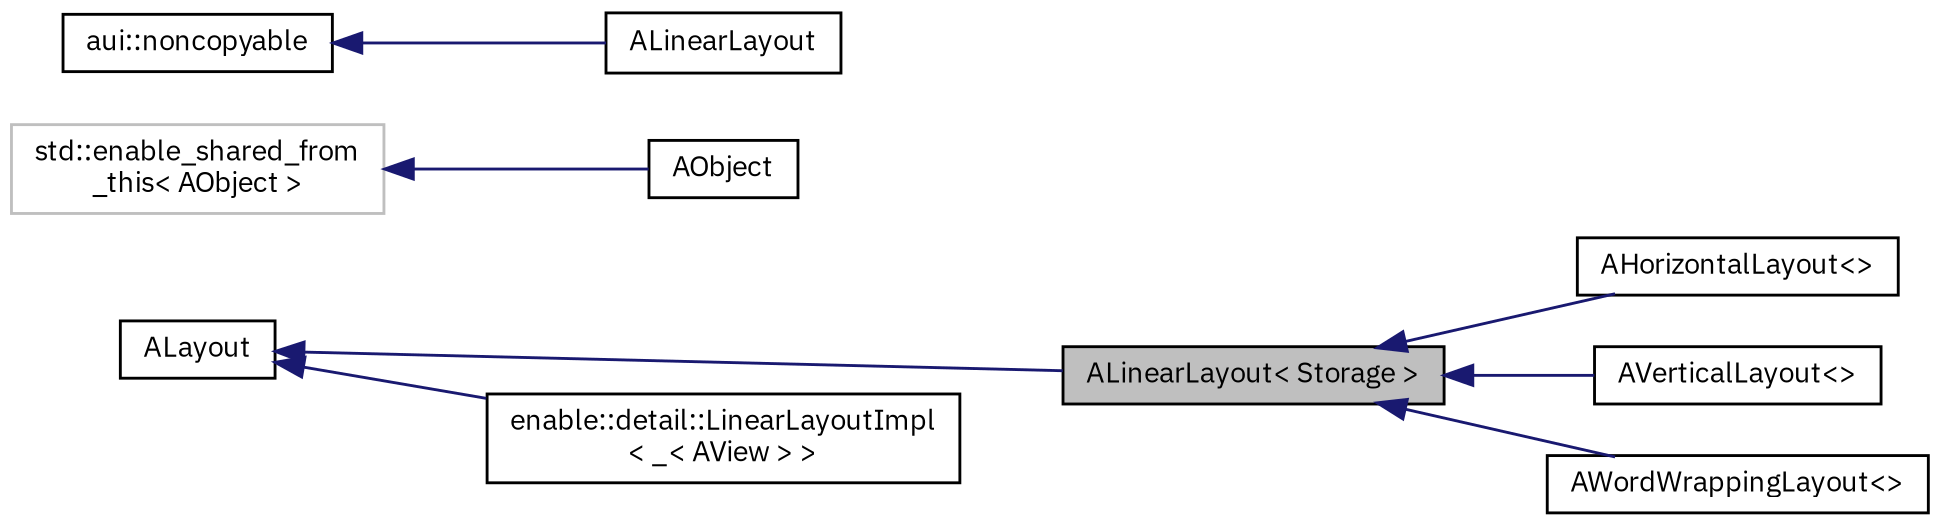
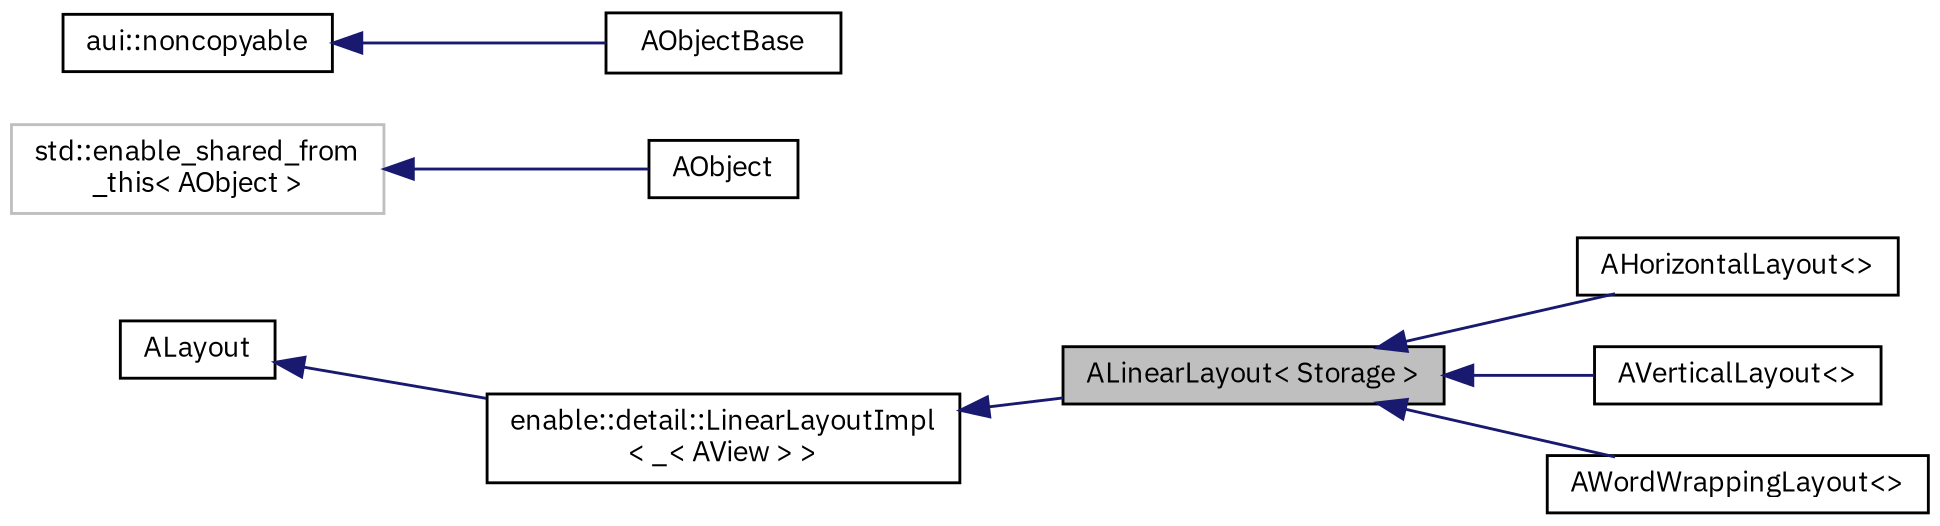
node "ALinearLayout": label "ALinearLayout" -> "AObjectBase"
edge "ALinearLayout< Storage >" -> "ALayout": now "ALinearLayout< Storage >" -> "enable::detail::LinearLayoutImpl < _< AView > >"
